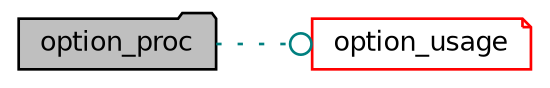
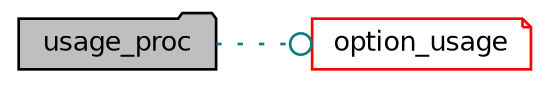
node "option_proc": label "option_proc" -> "usage_proc"
